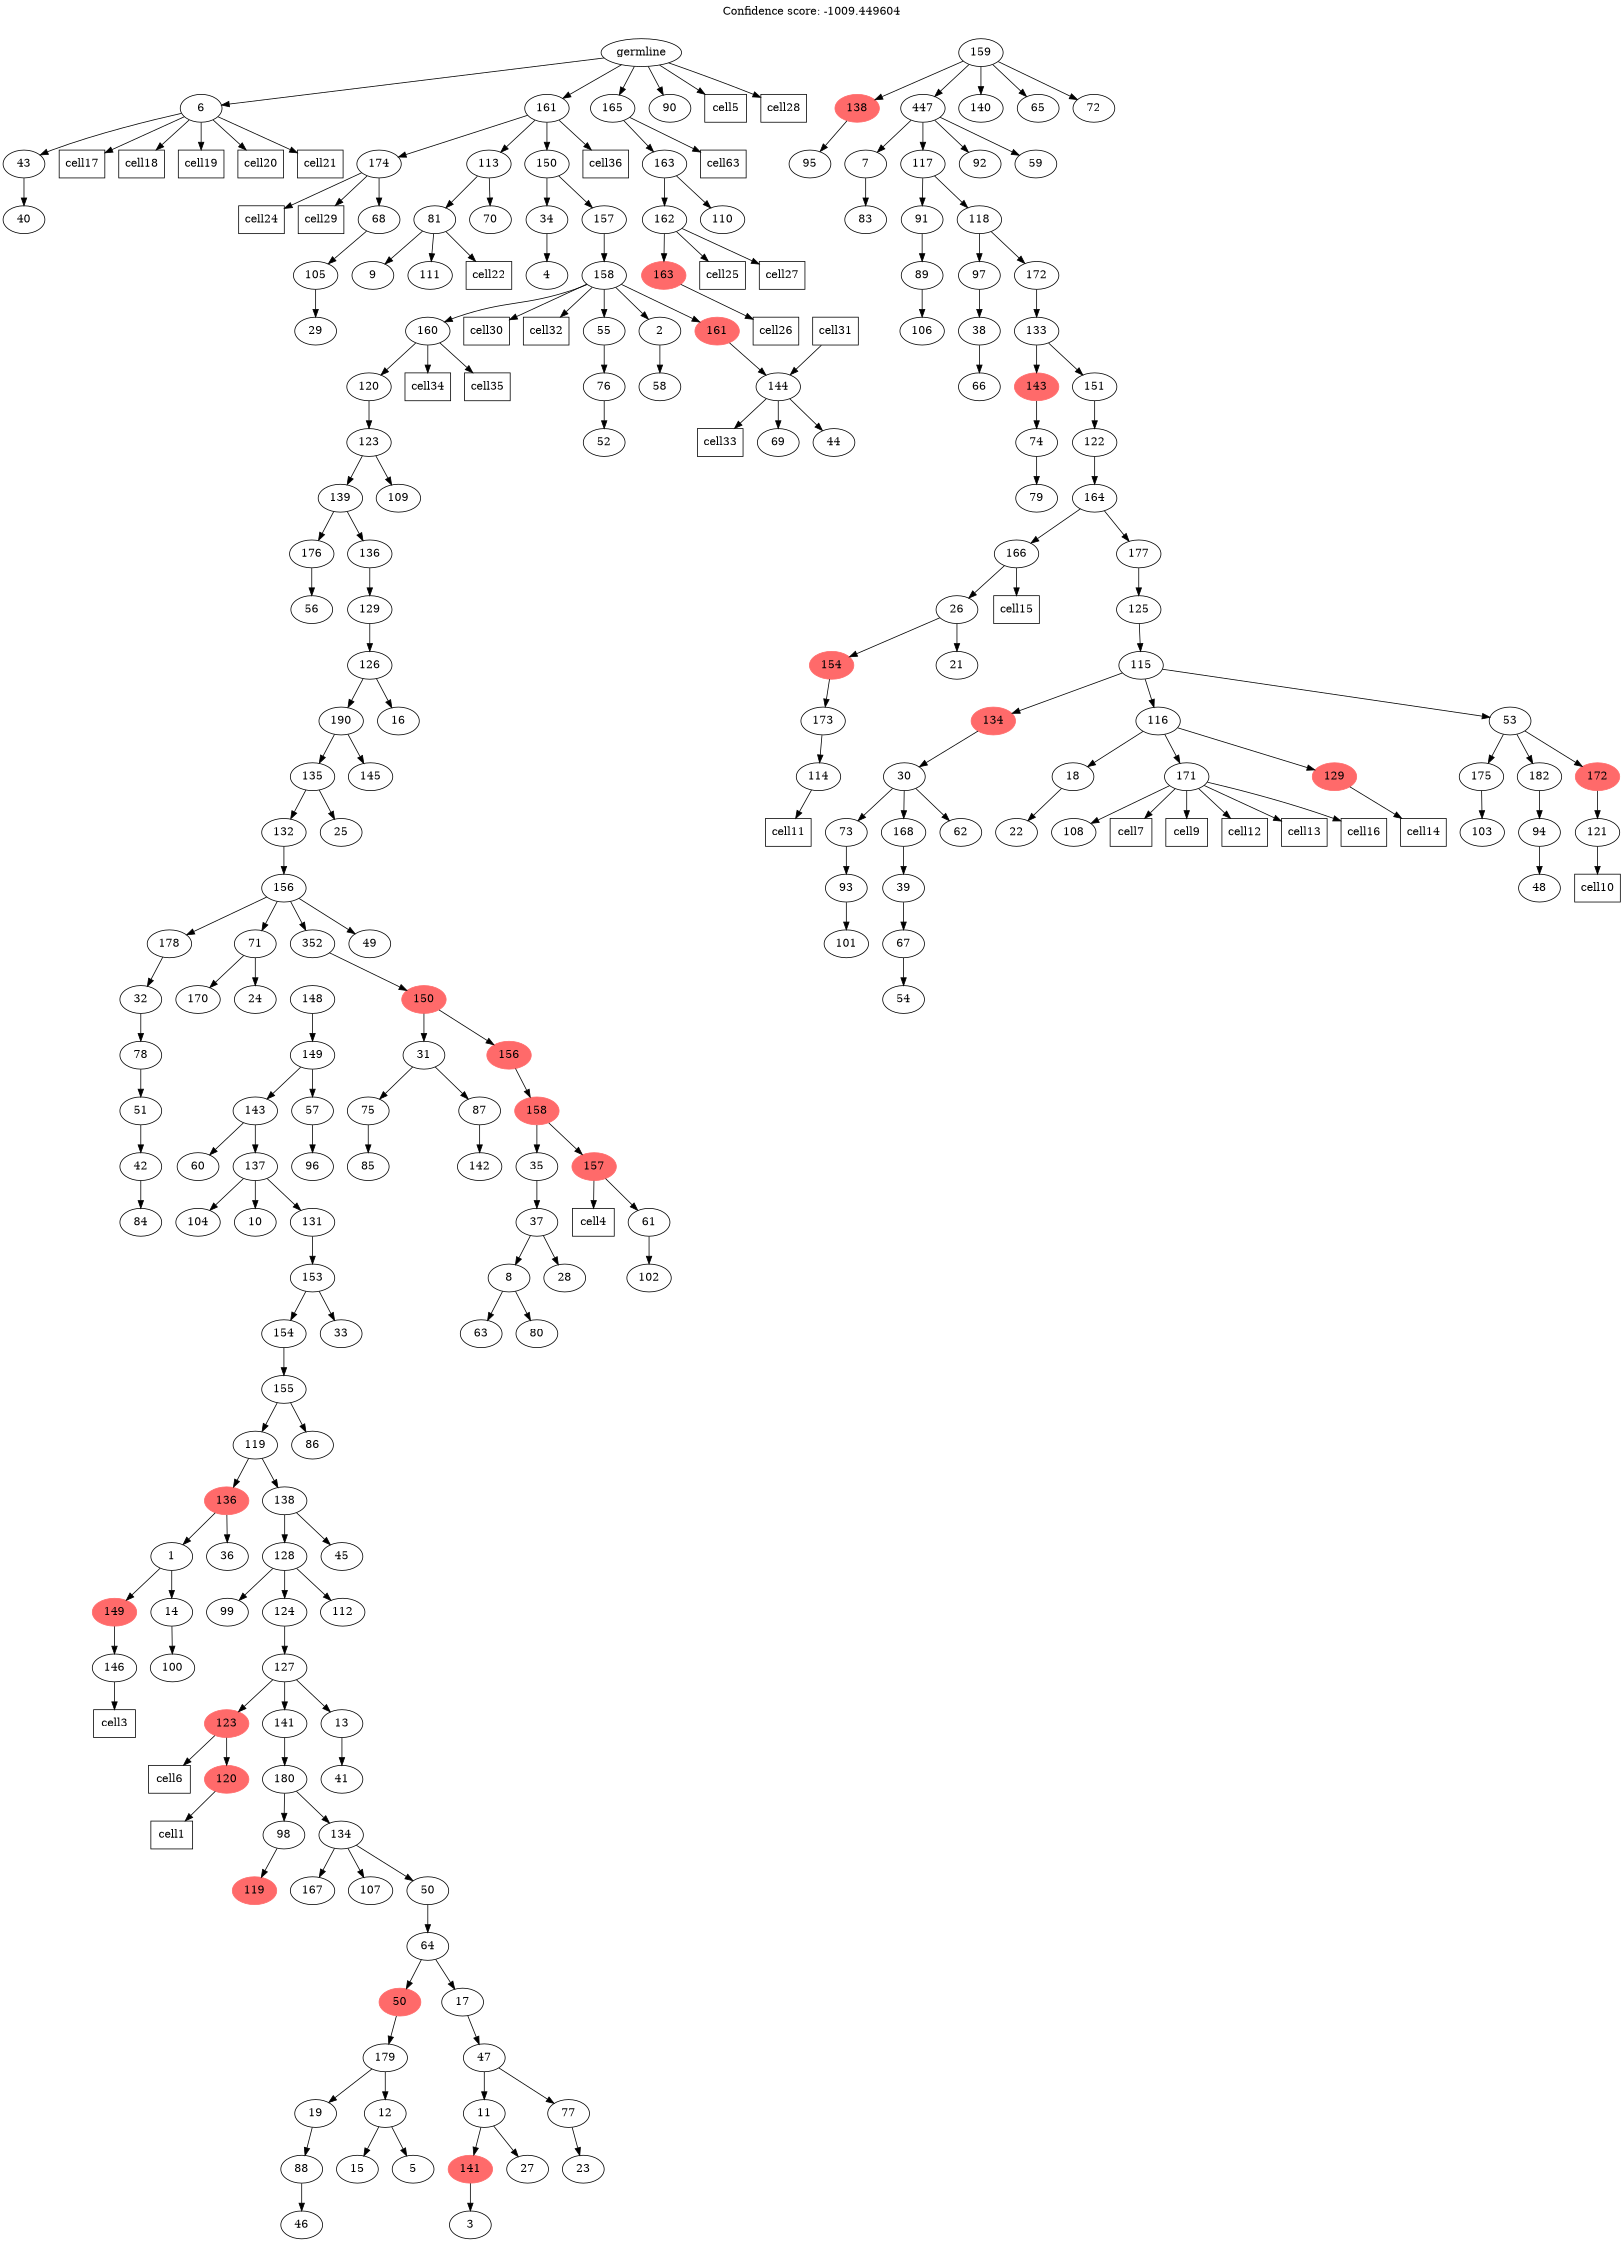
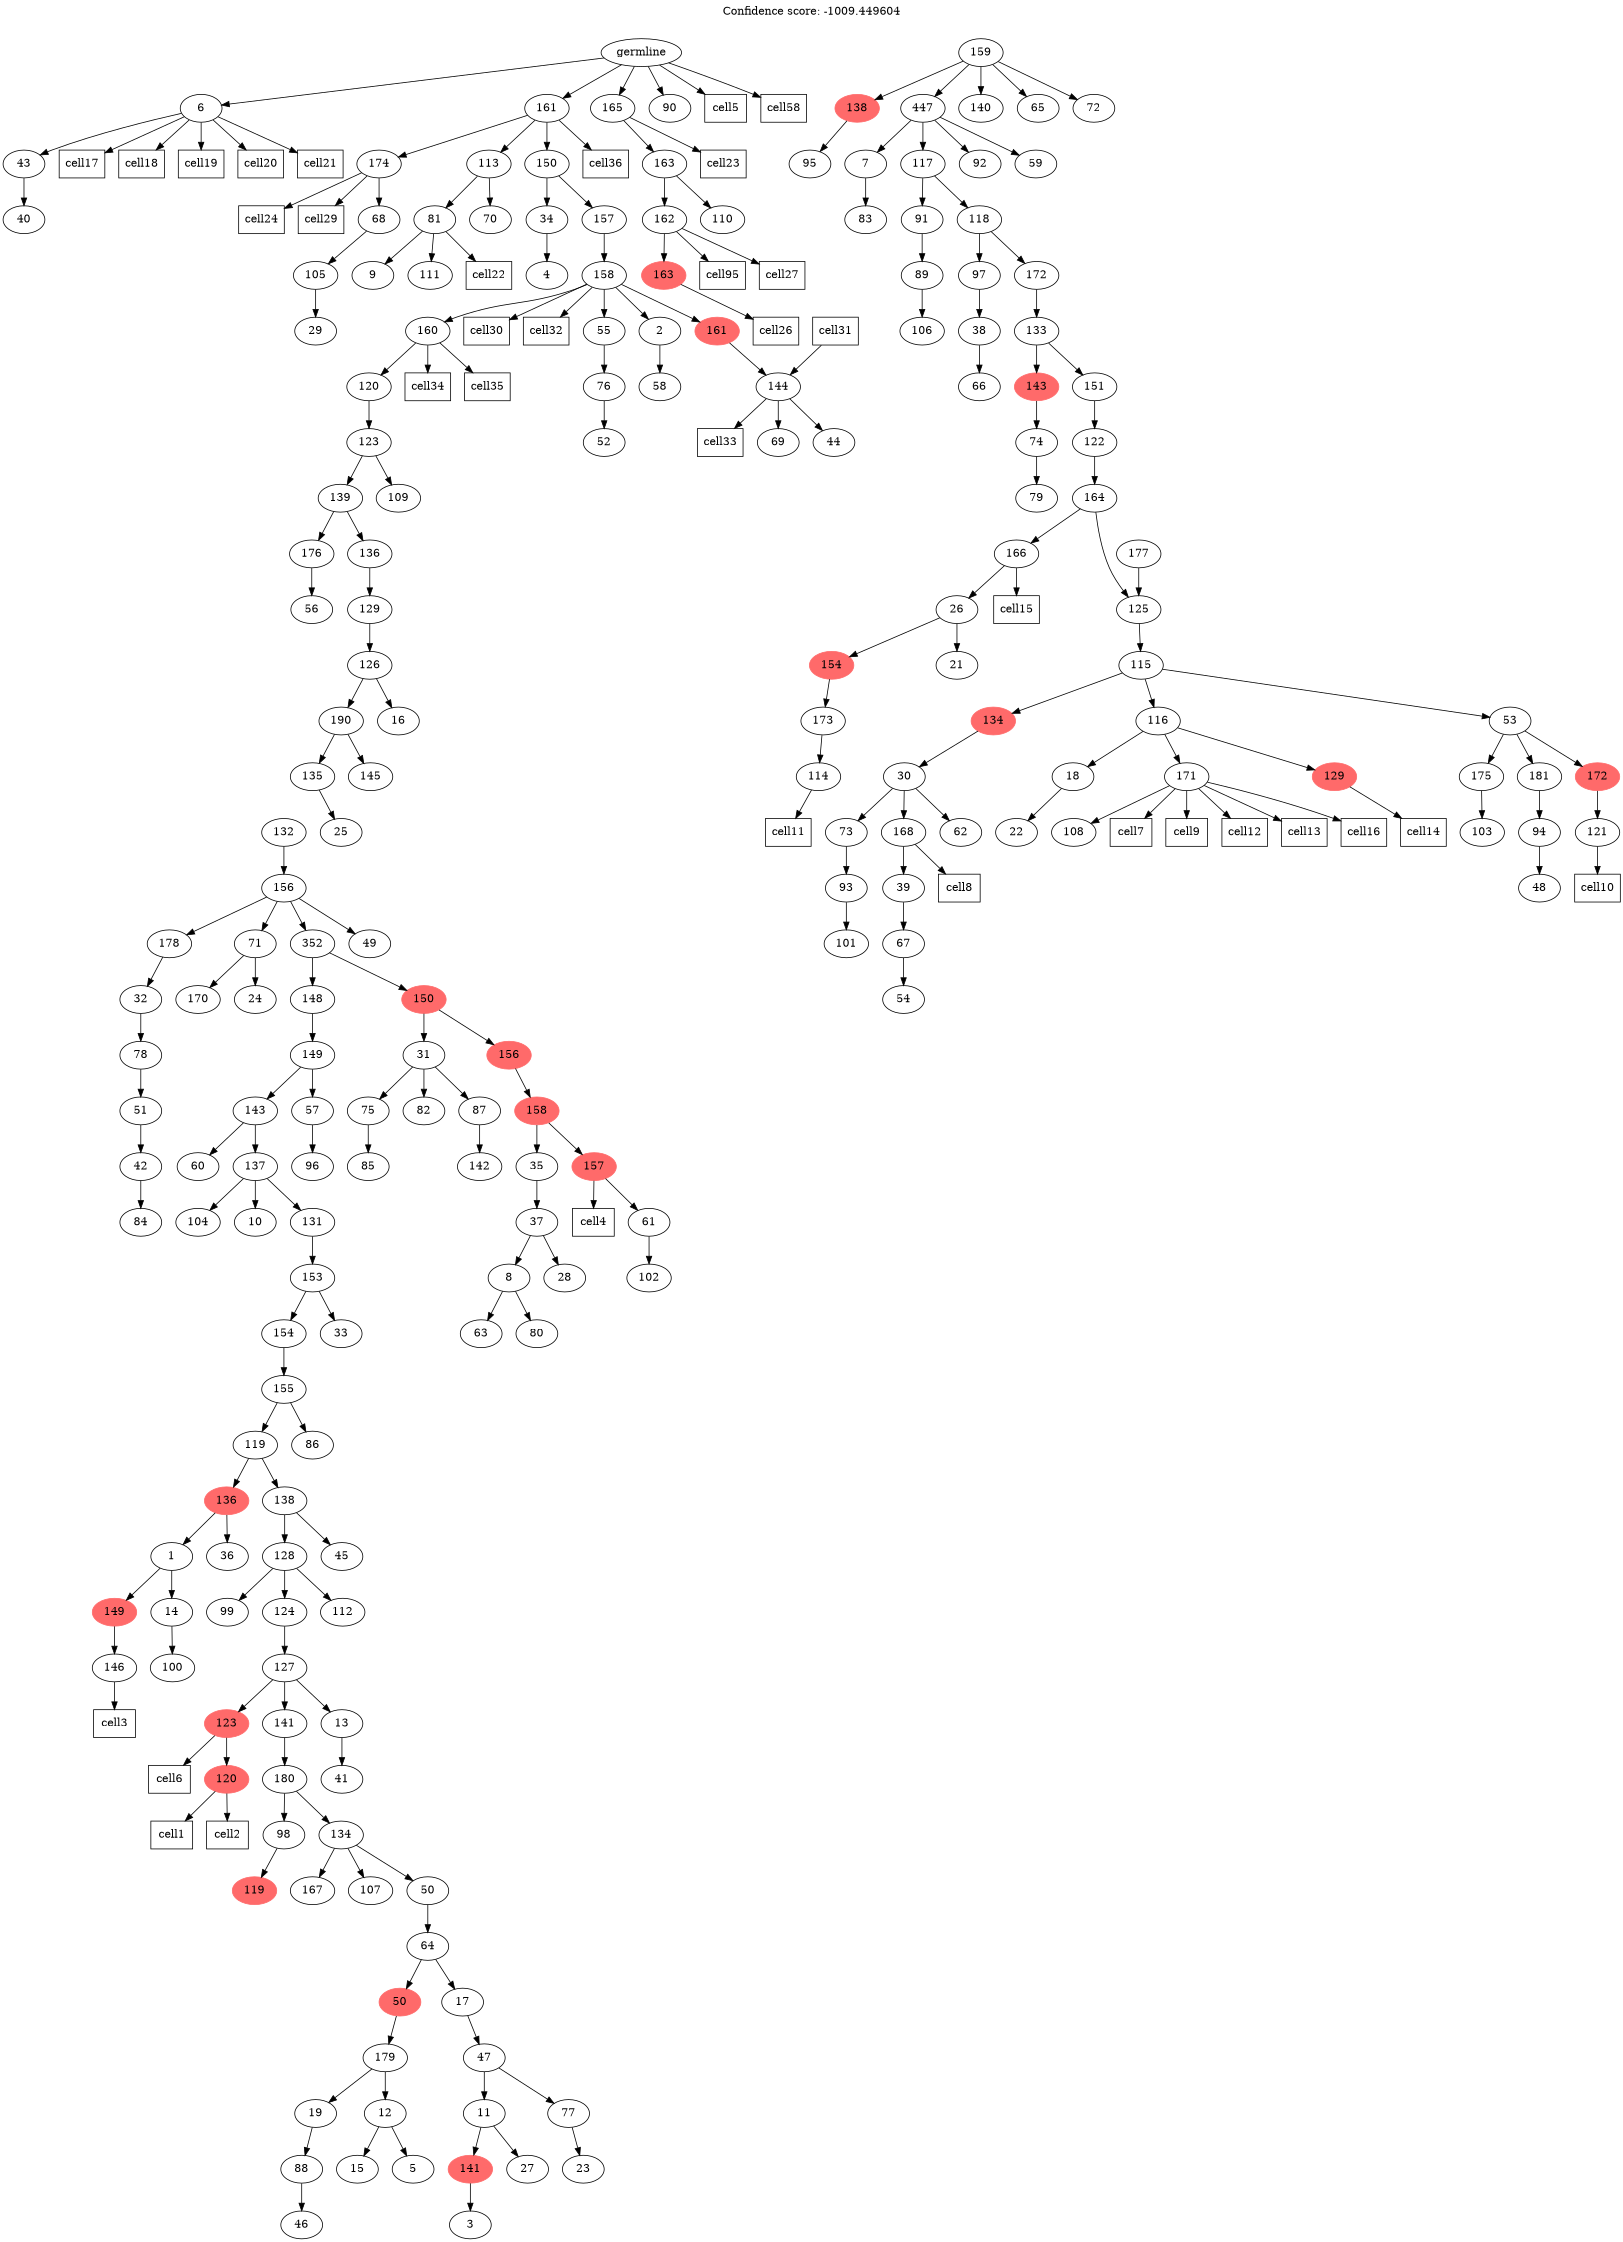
node "cell28": label "cell28" -> "cell58"
node "cell63": label "cell63" -> "cell23"
node "cell25": label "cell25" -> "cell95"
edge "164" -> "177": now "164" -> "125"
node "182": label "182" -> "181"
edge "135" -> "132": removed
node "cell8": added
edge "352" -> "148": added
node "82": added
node "cell2": added
